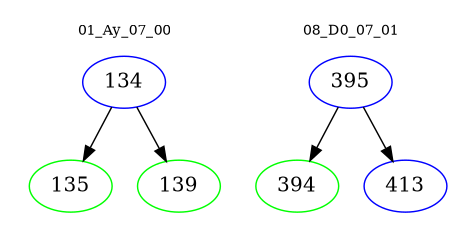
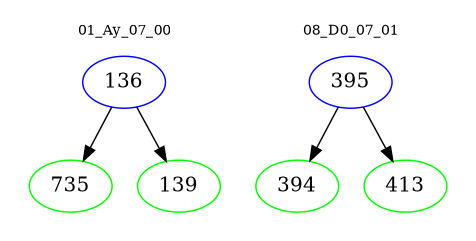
node "134": label "134" -> "136"
node "135": label "135" -> "735"
node "413": color blue -> green
